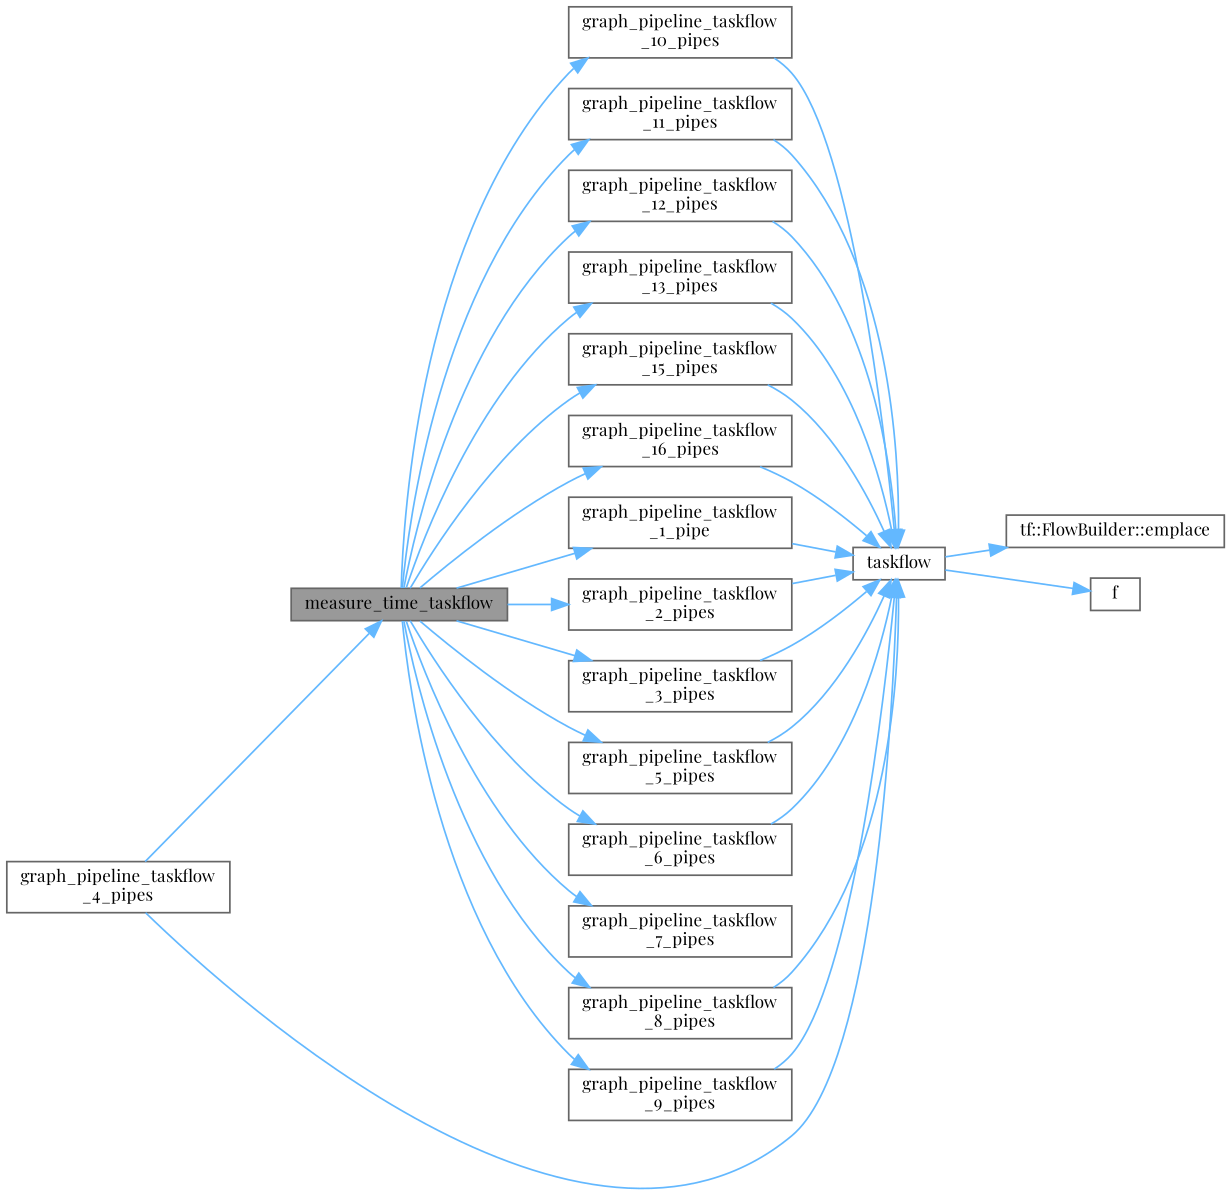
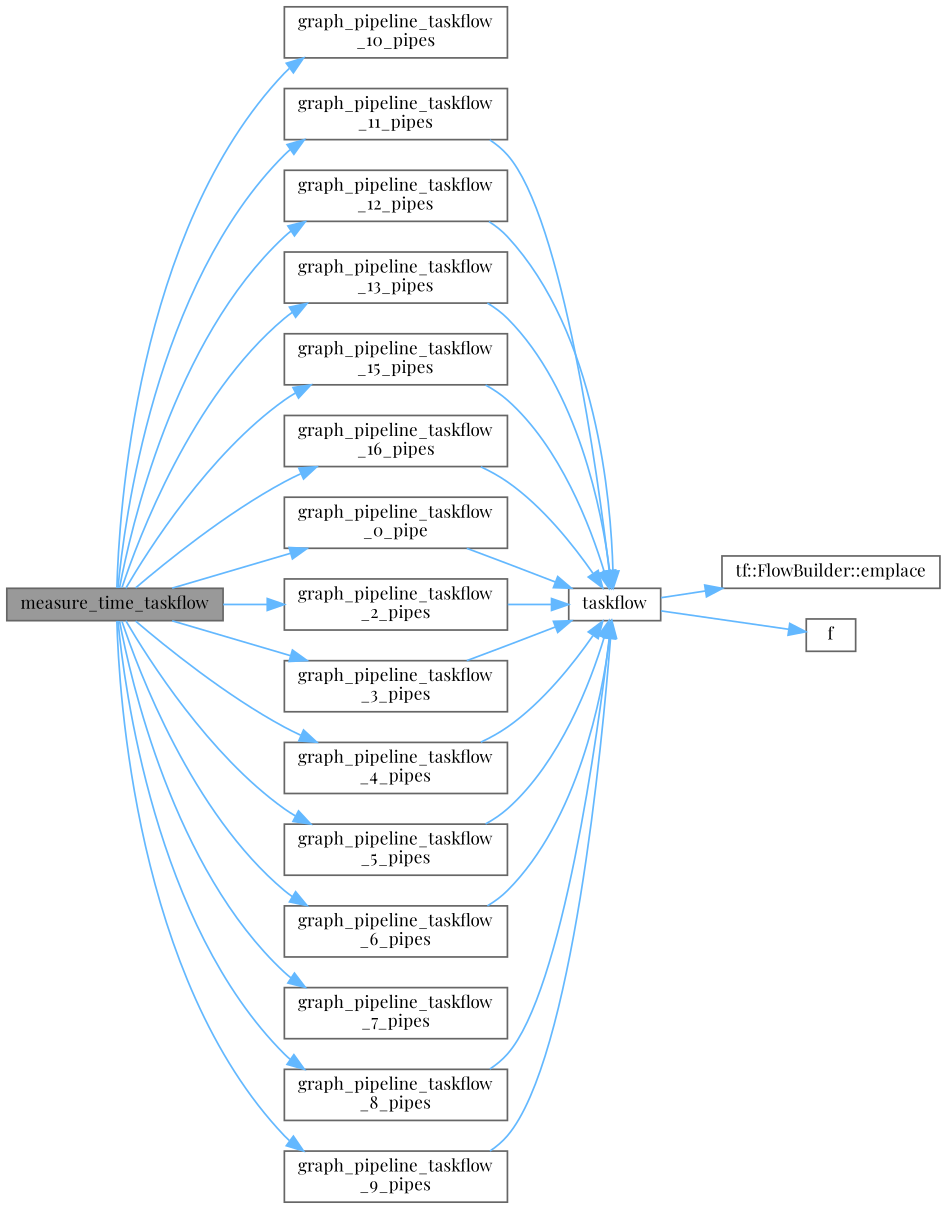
edge "graph_pipeline_taskflow _10_pipes" -> "taskflow": removed
node "graph_pipeline_taskflow _1_pipe": label "graph_pipeline_taskflow _1_pipe" -> "graph_pipeline_taskflow _0_pipe"
edge "graph_pipeline_taskflow _4_pipes" -> "measure_time_taskflow": reversed
